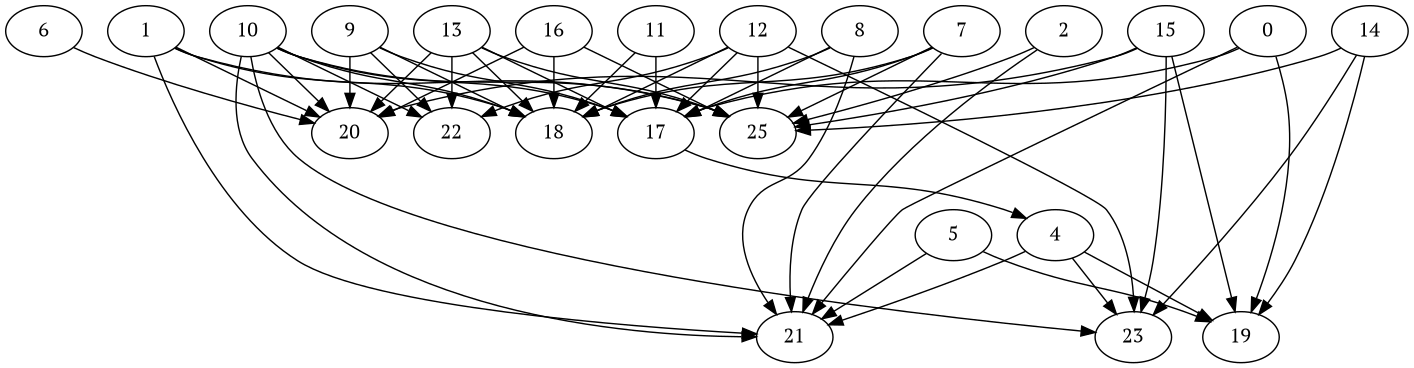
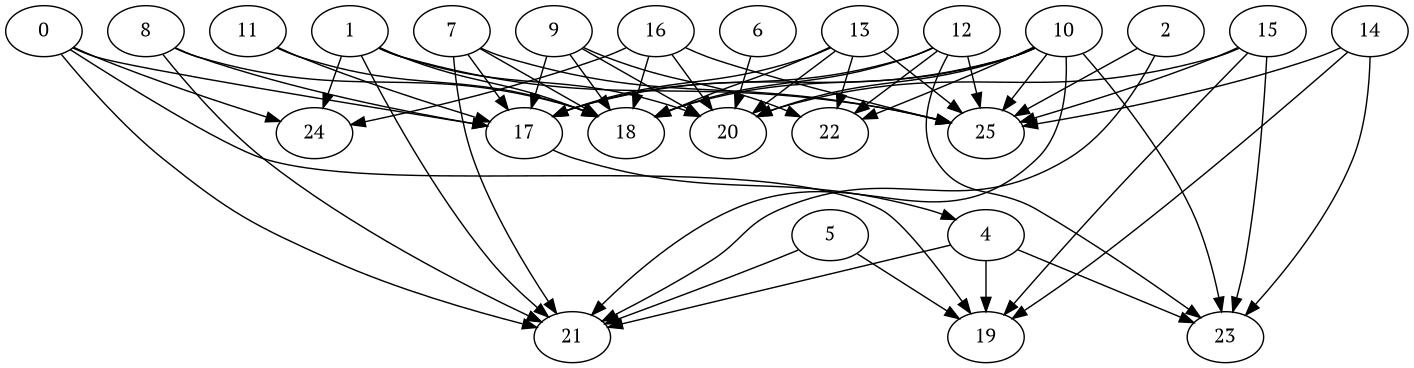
node "24": added
